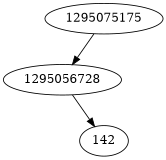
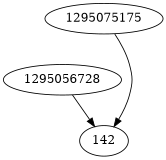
edge "1295075175" -> "1295056728": now "1295075175" -> "142"
